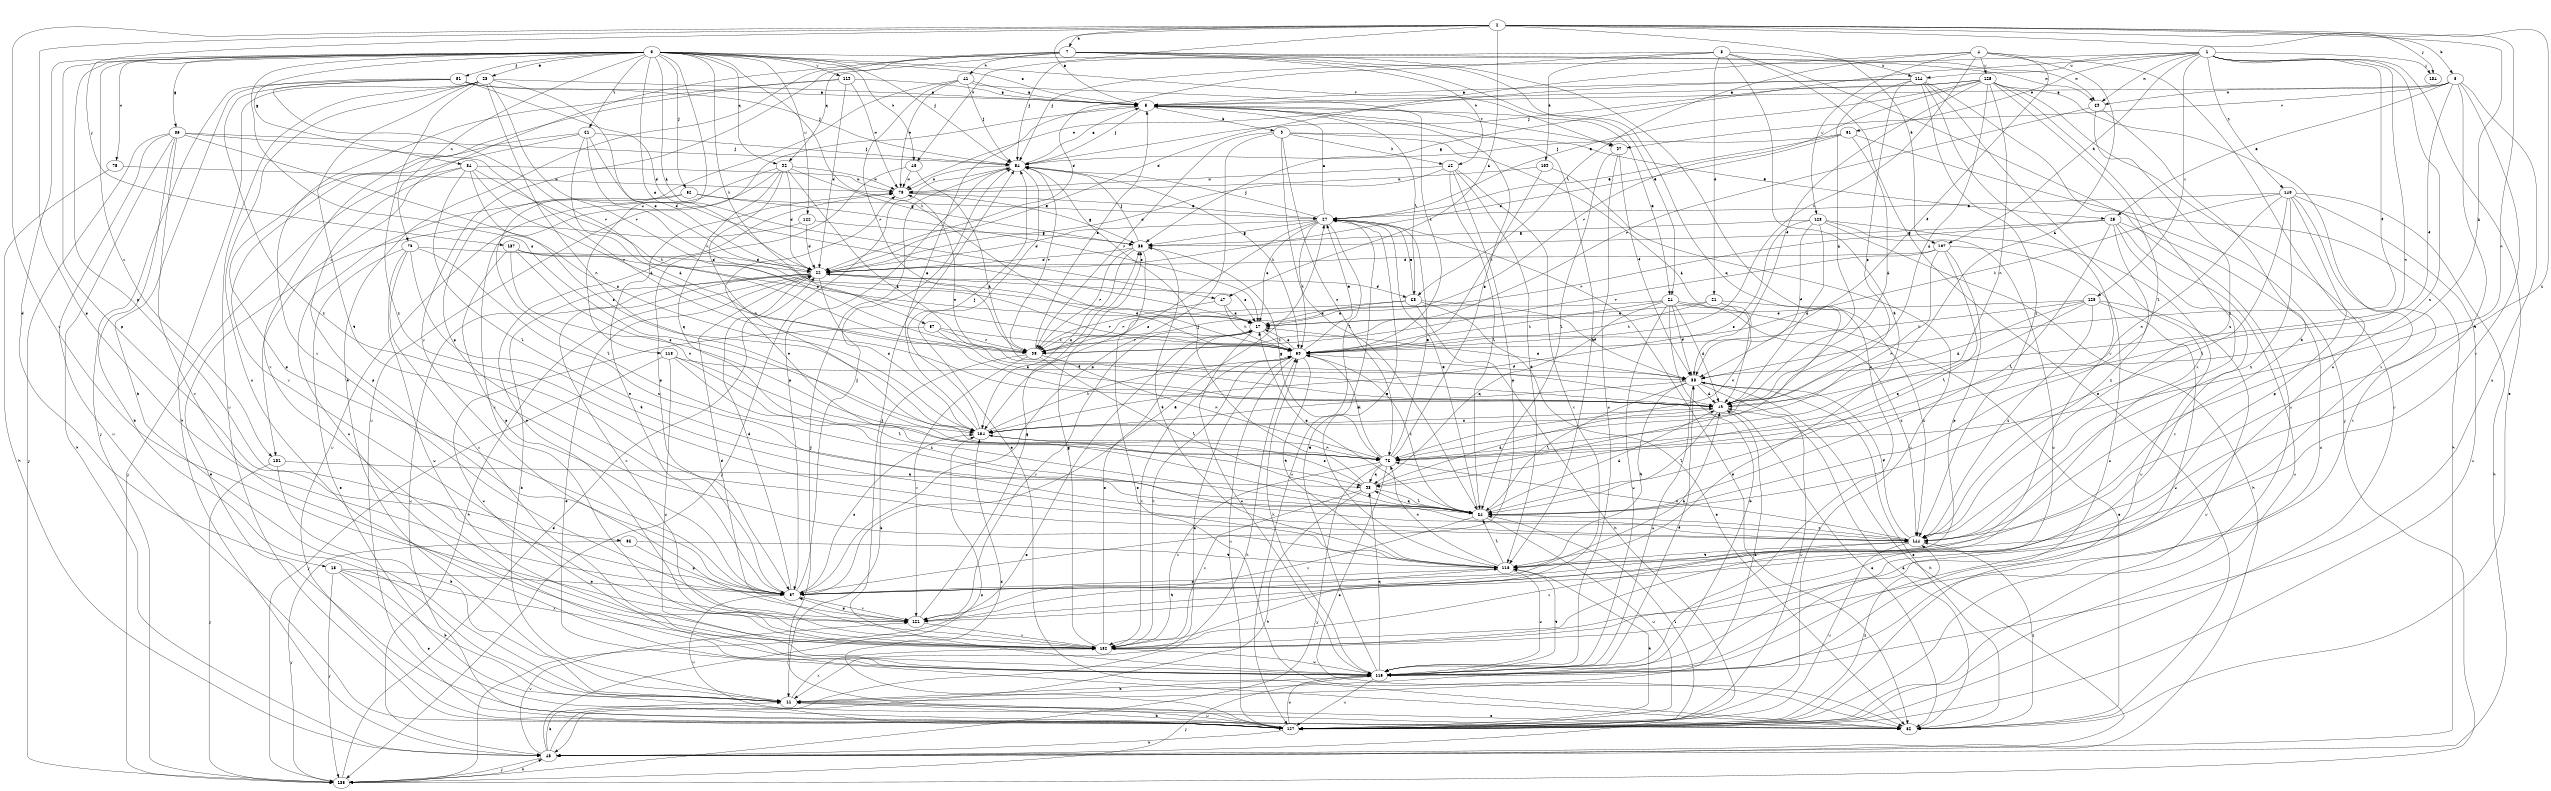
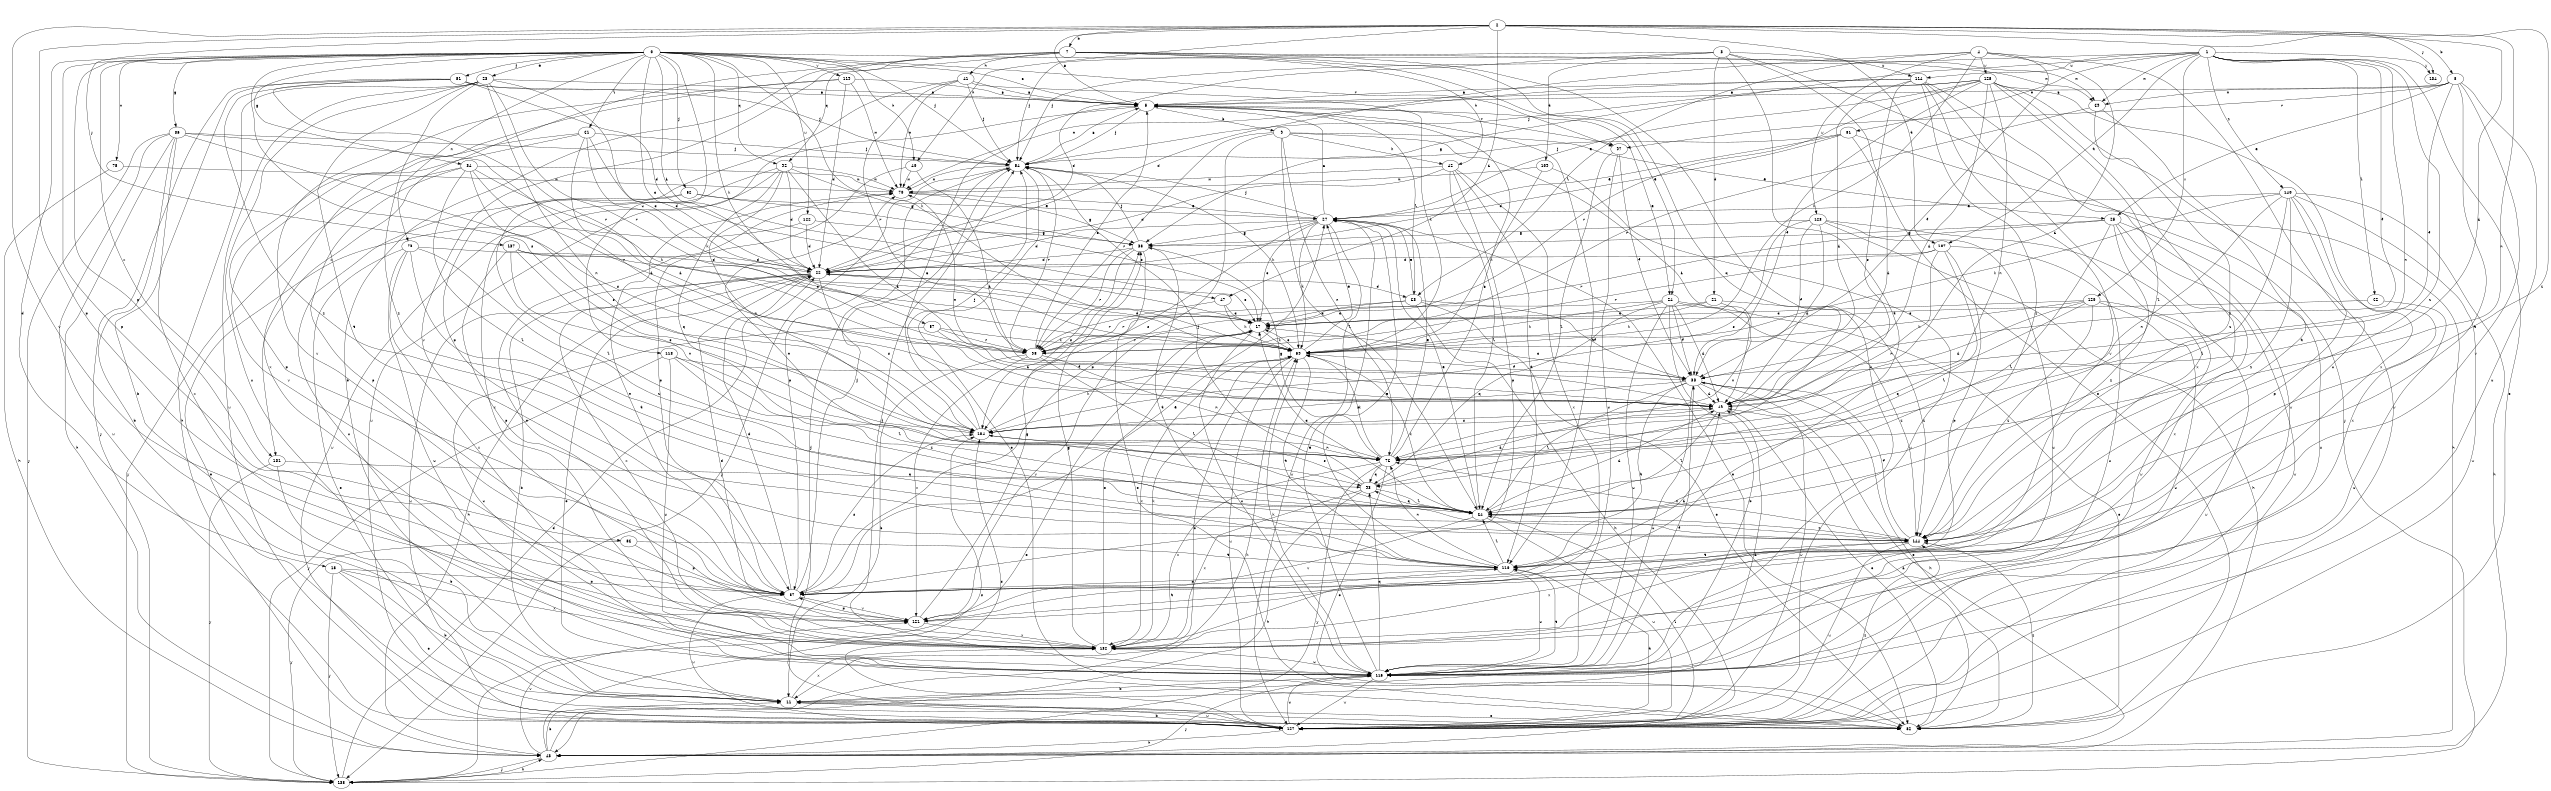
node "62": added
